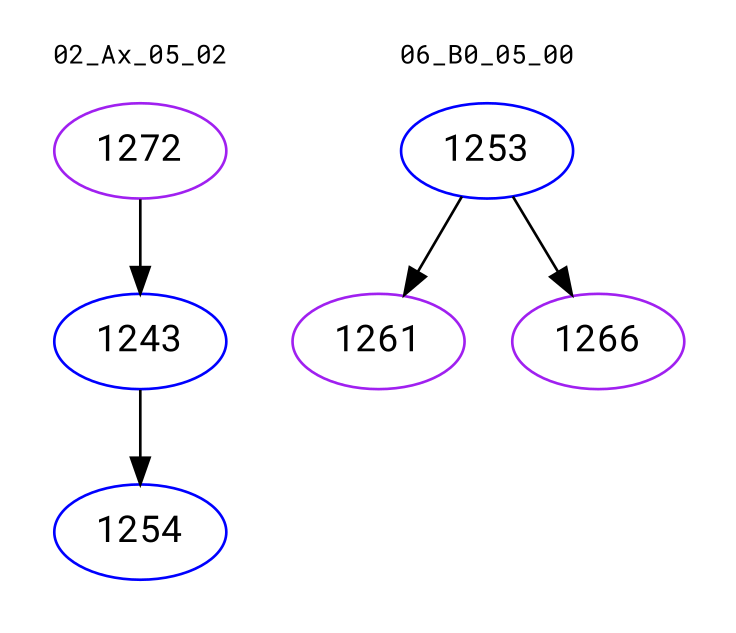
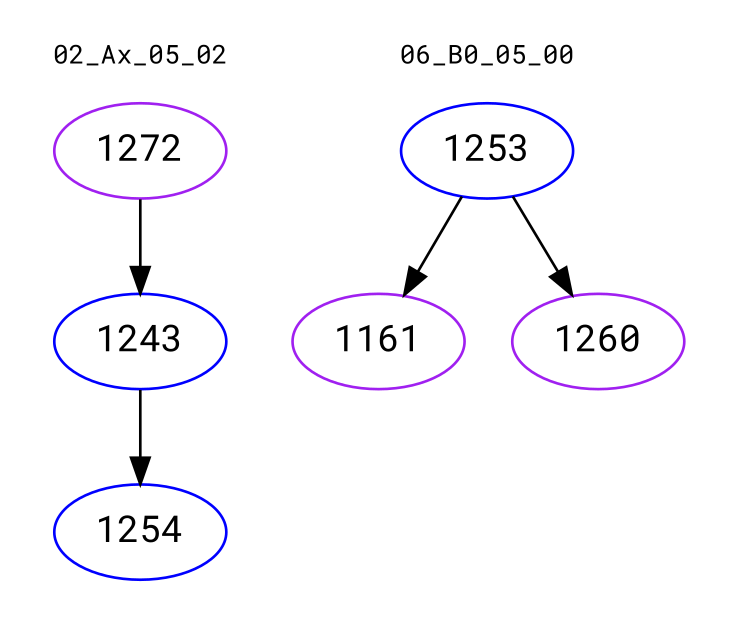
node "1261": label "1261" -> "1161"
node "1266": label "1266" -> "1260"
